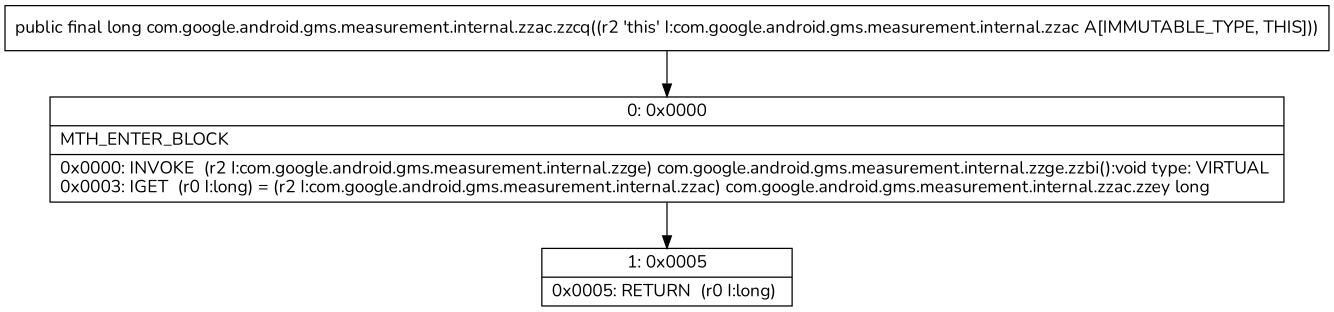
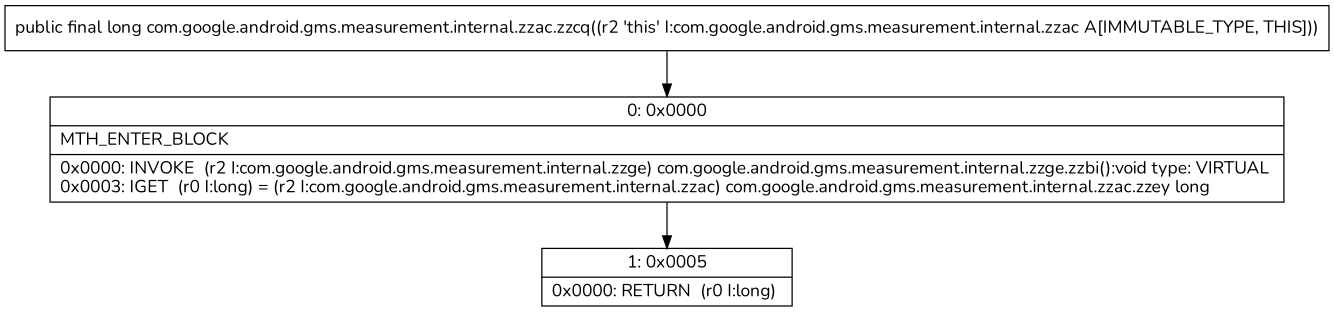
node "1: 0x0005": text "0x0005: RETURN  (r0 I:long)" -> "0x0000: RETURN  (r0 I:long)"
